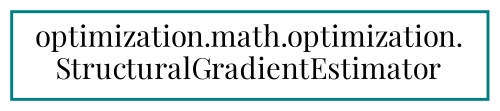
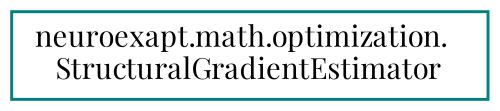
node "optimization.math.optimization. StructuralGradientEstimator": label "optimization.math.optimization. StructuralGradientEstimator" -> "neuroexapt.math.optimization. StructuralGradientEstimator"
